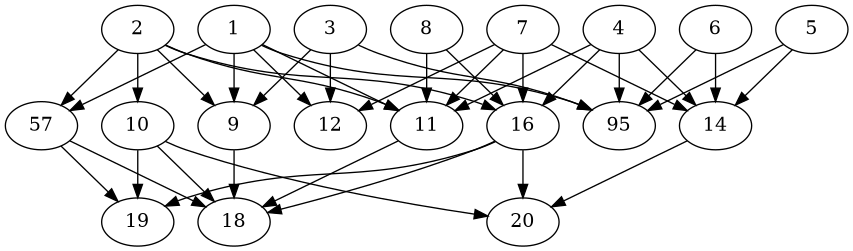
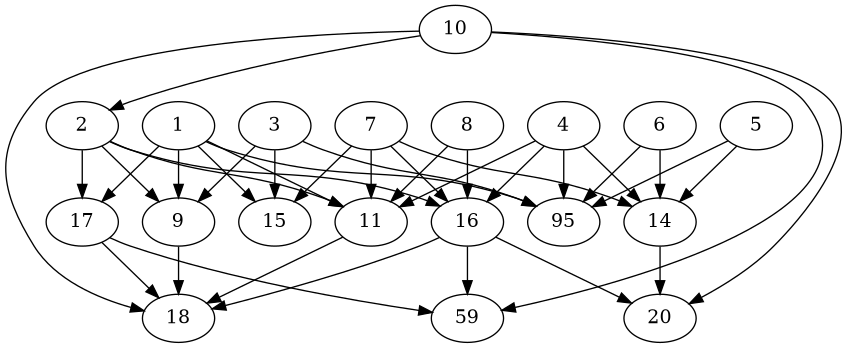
edge "2" -> "10": reversed
node "57": label "57" -> "17"
node "12": label "12" -> "15"
node "19": label "19" -> "59"
